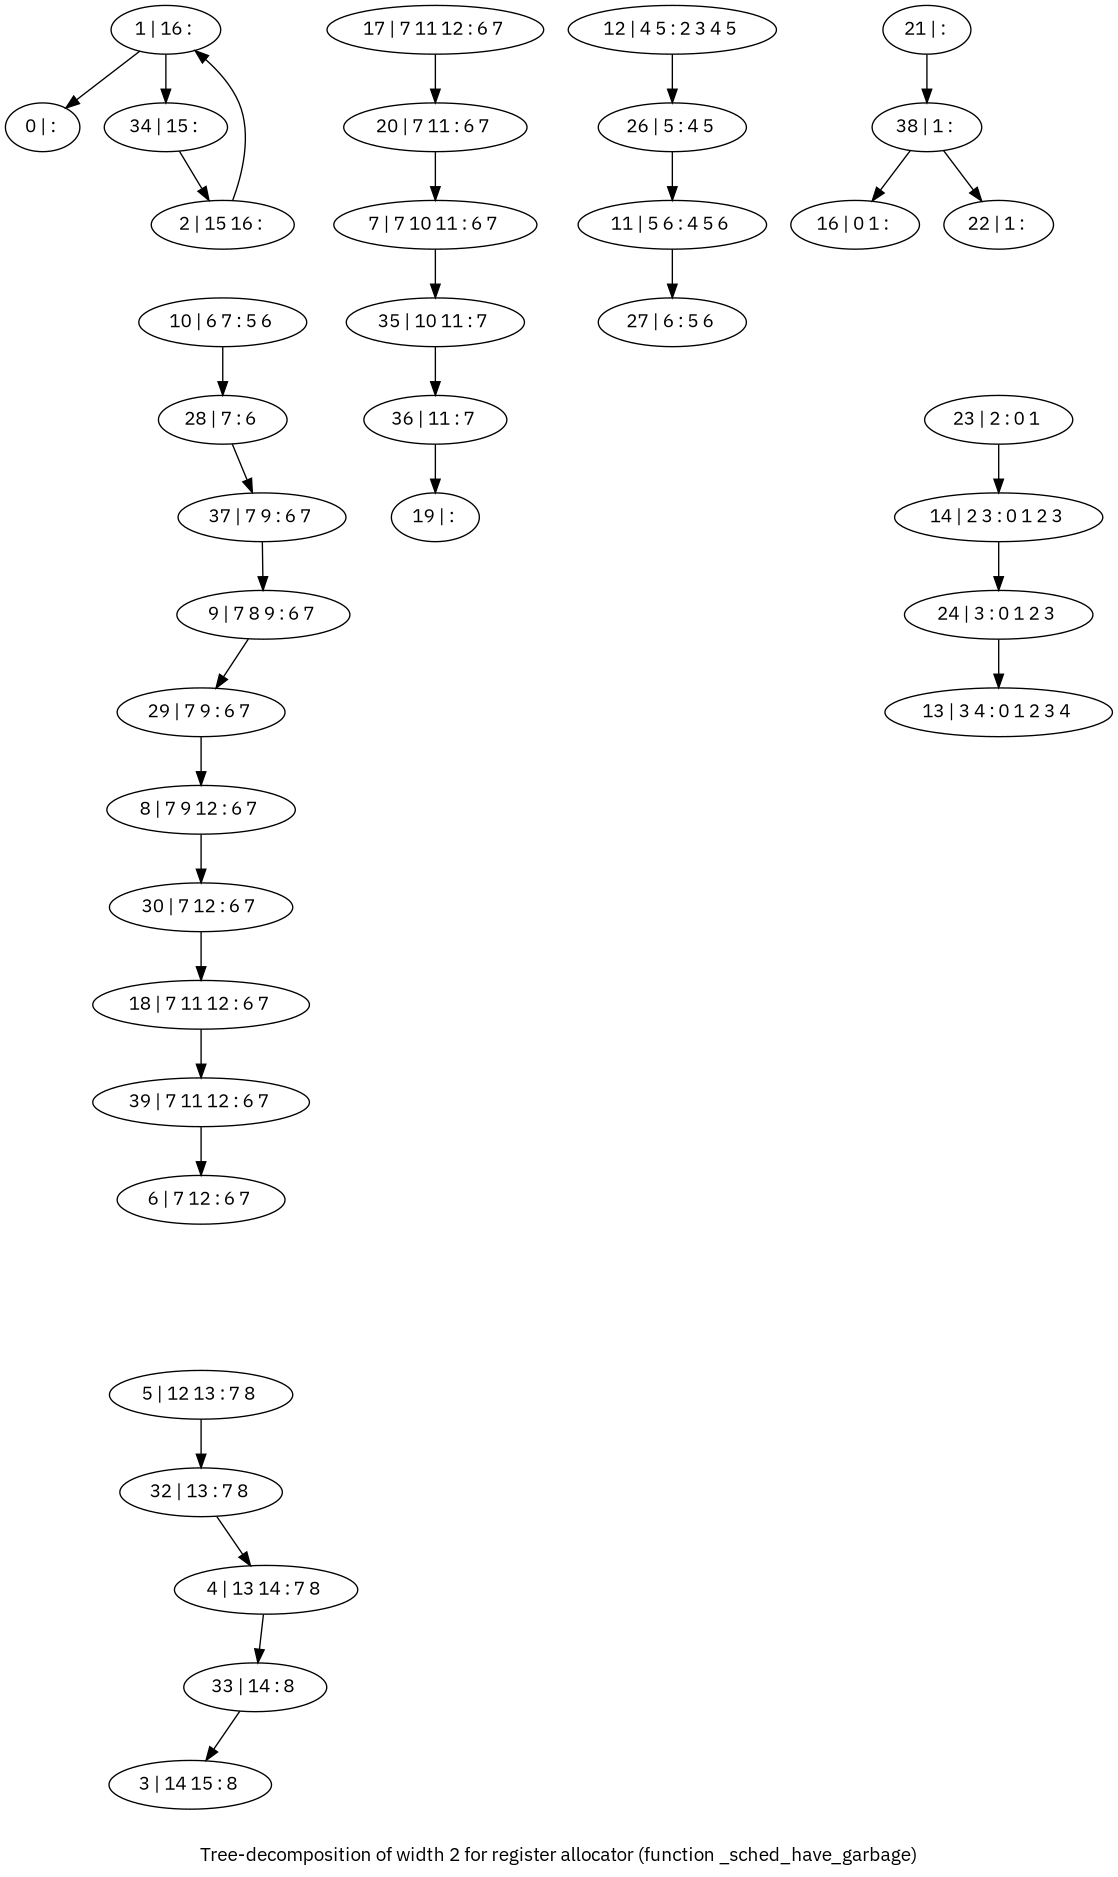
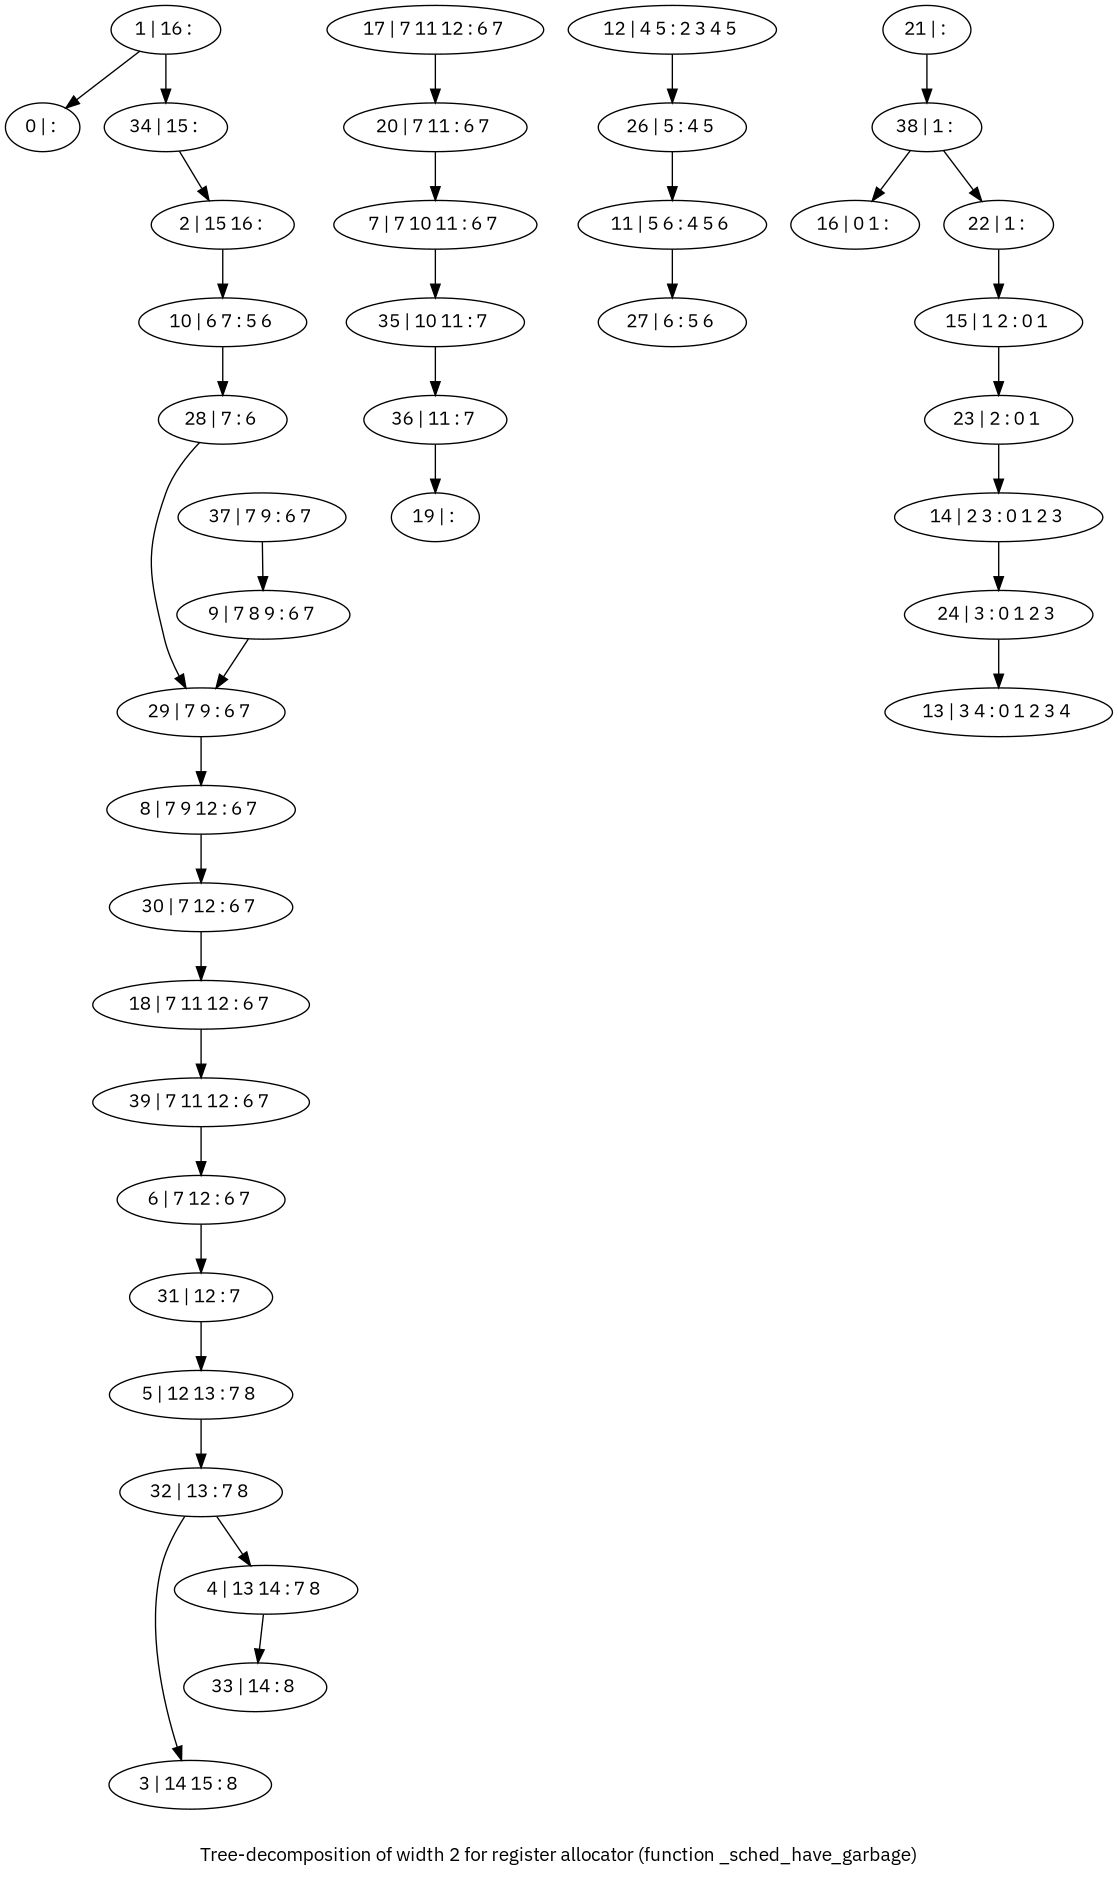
edge "2 | 15 16 :" -> "1 | 16 :": now "2 | 15 16 :" -> "10 | 6 7 : 5 6"
node "15 | 1 2 : 0 1": added
edge "28 | 7 : 6" -> "37 | 7 9 : 6 7": now "28 | 7 : 6" -> "29 | 7 9 : 6 7"
node "31 | 12 : 7": added
edge "33 | 14 : 8" -> "3 | 14 15 : 8": now "32 | 13 : 7 8" -> "3 | 14 15 : 8"
